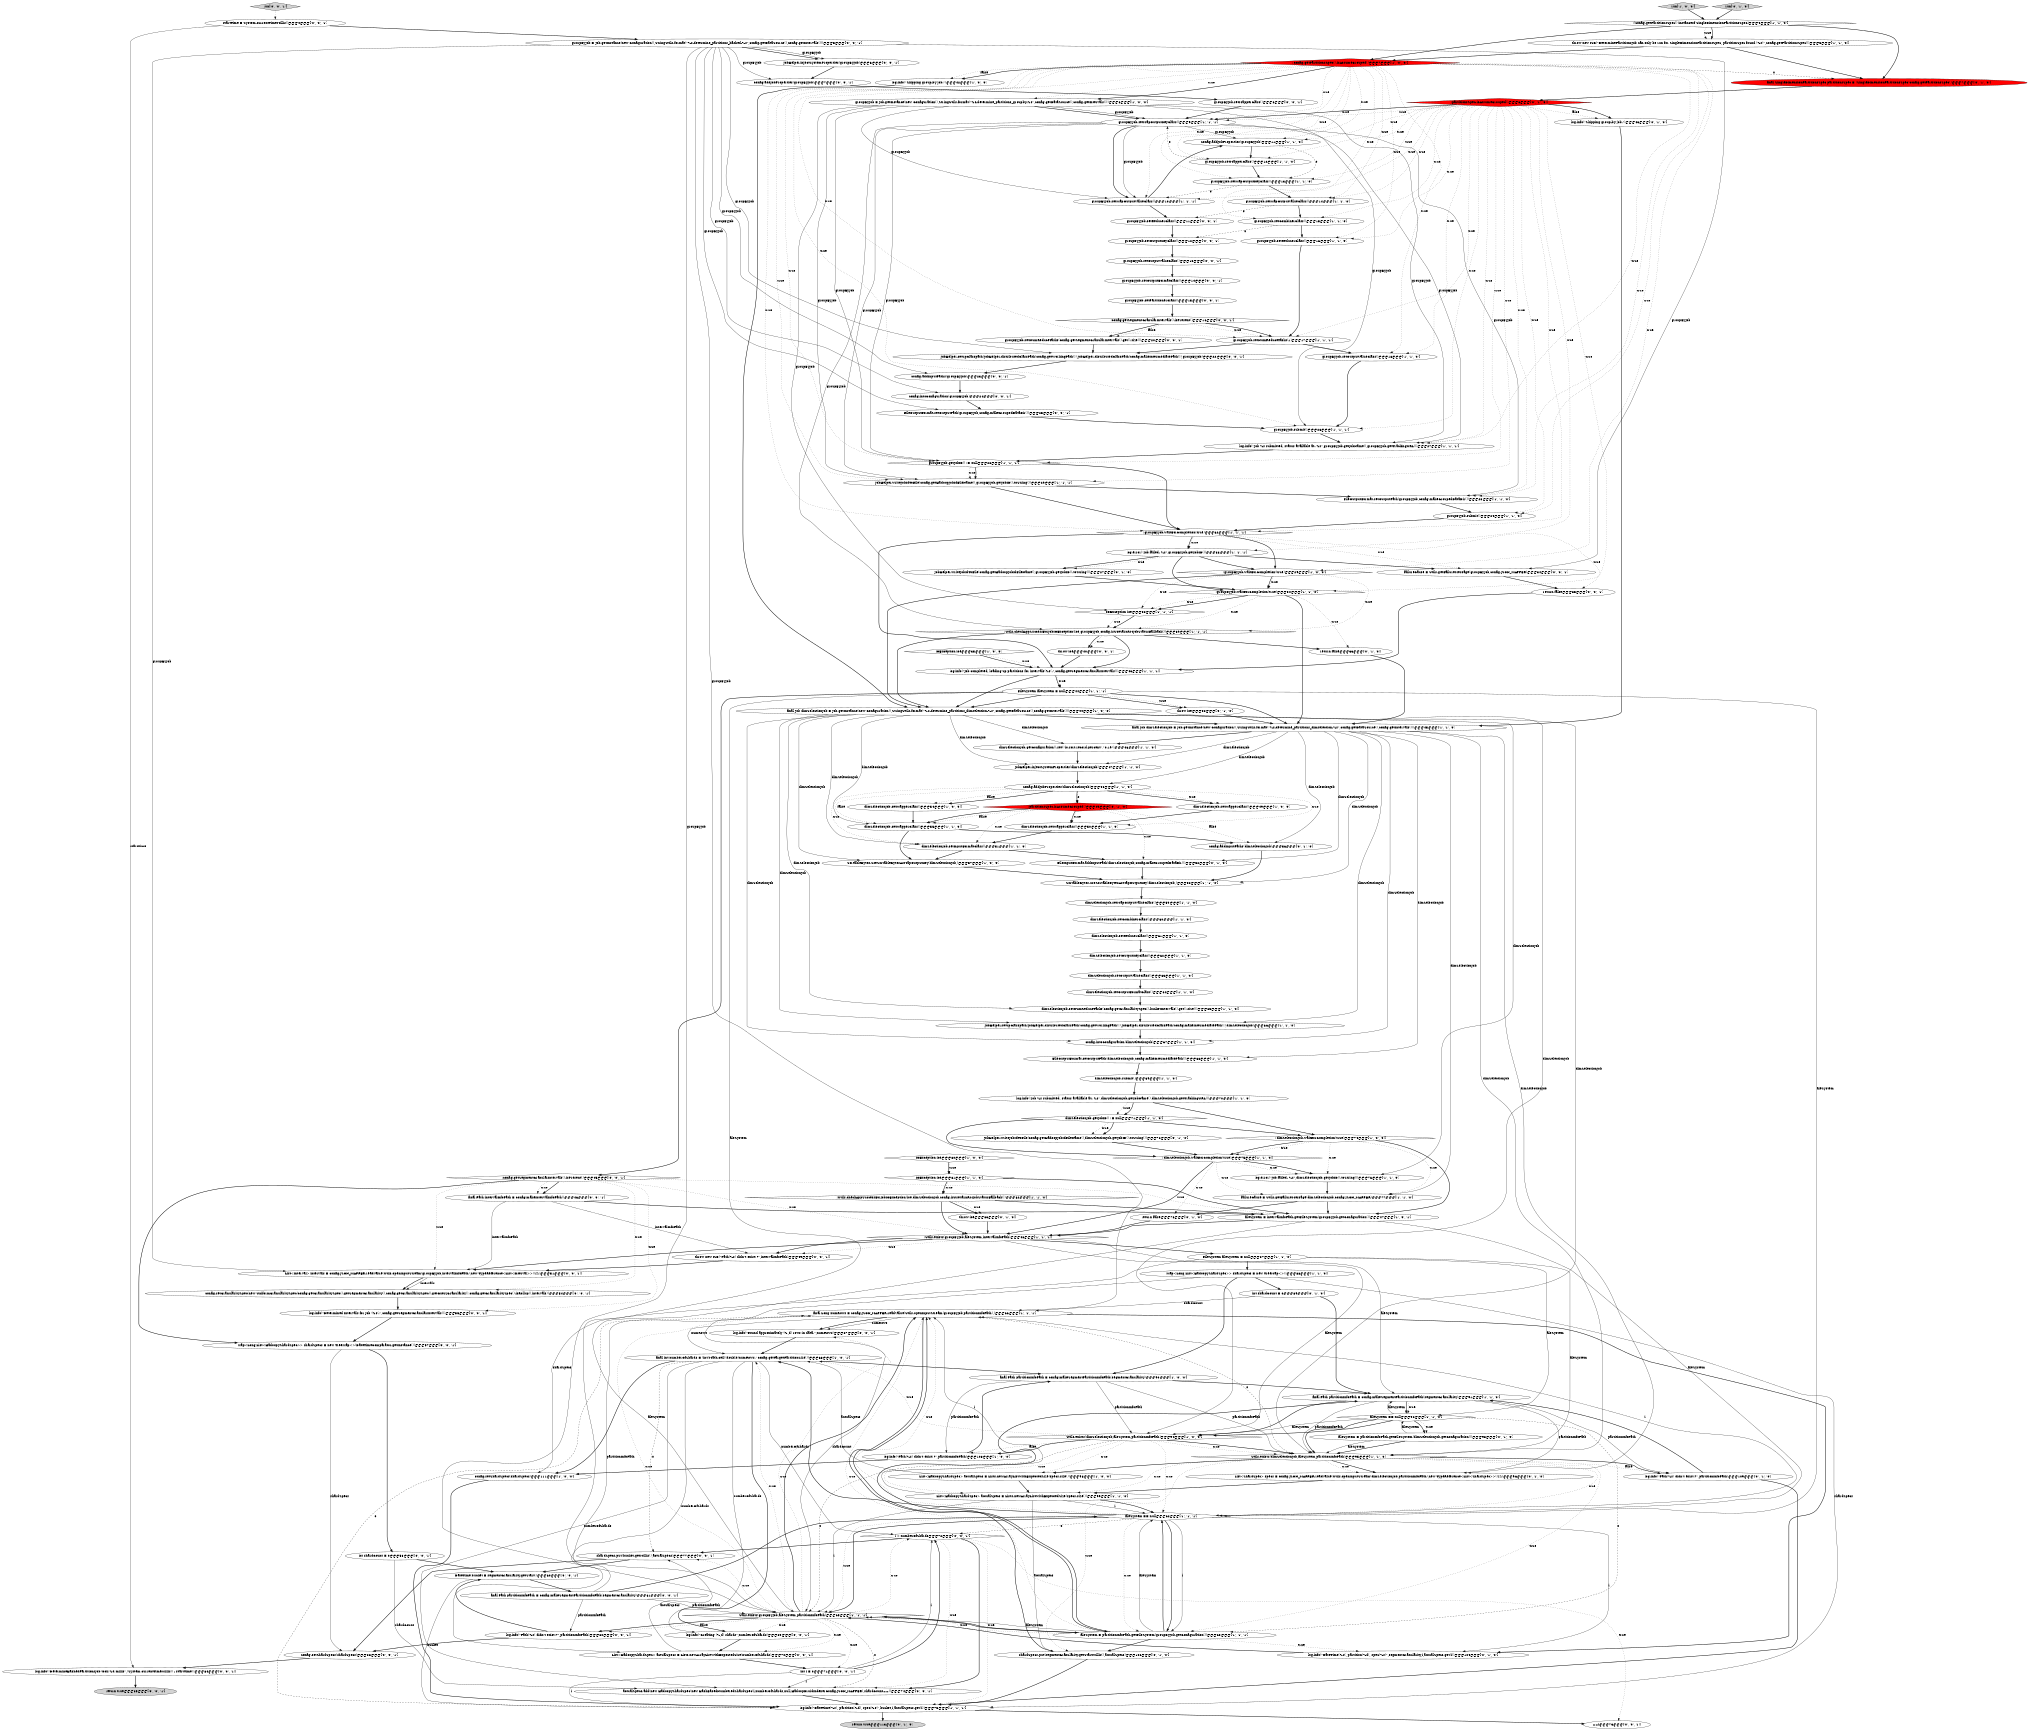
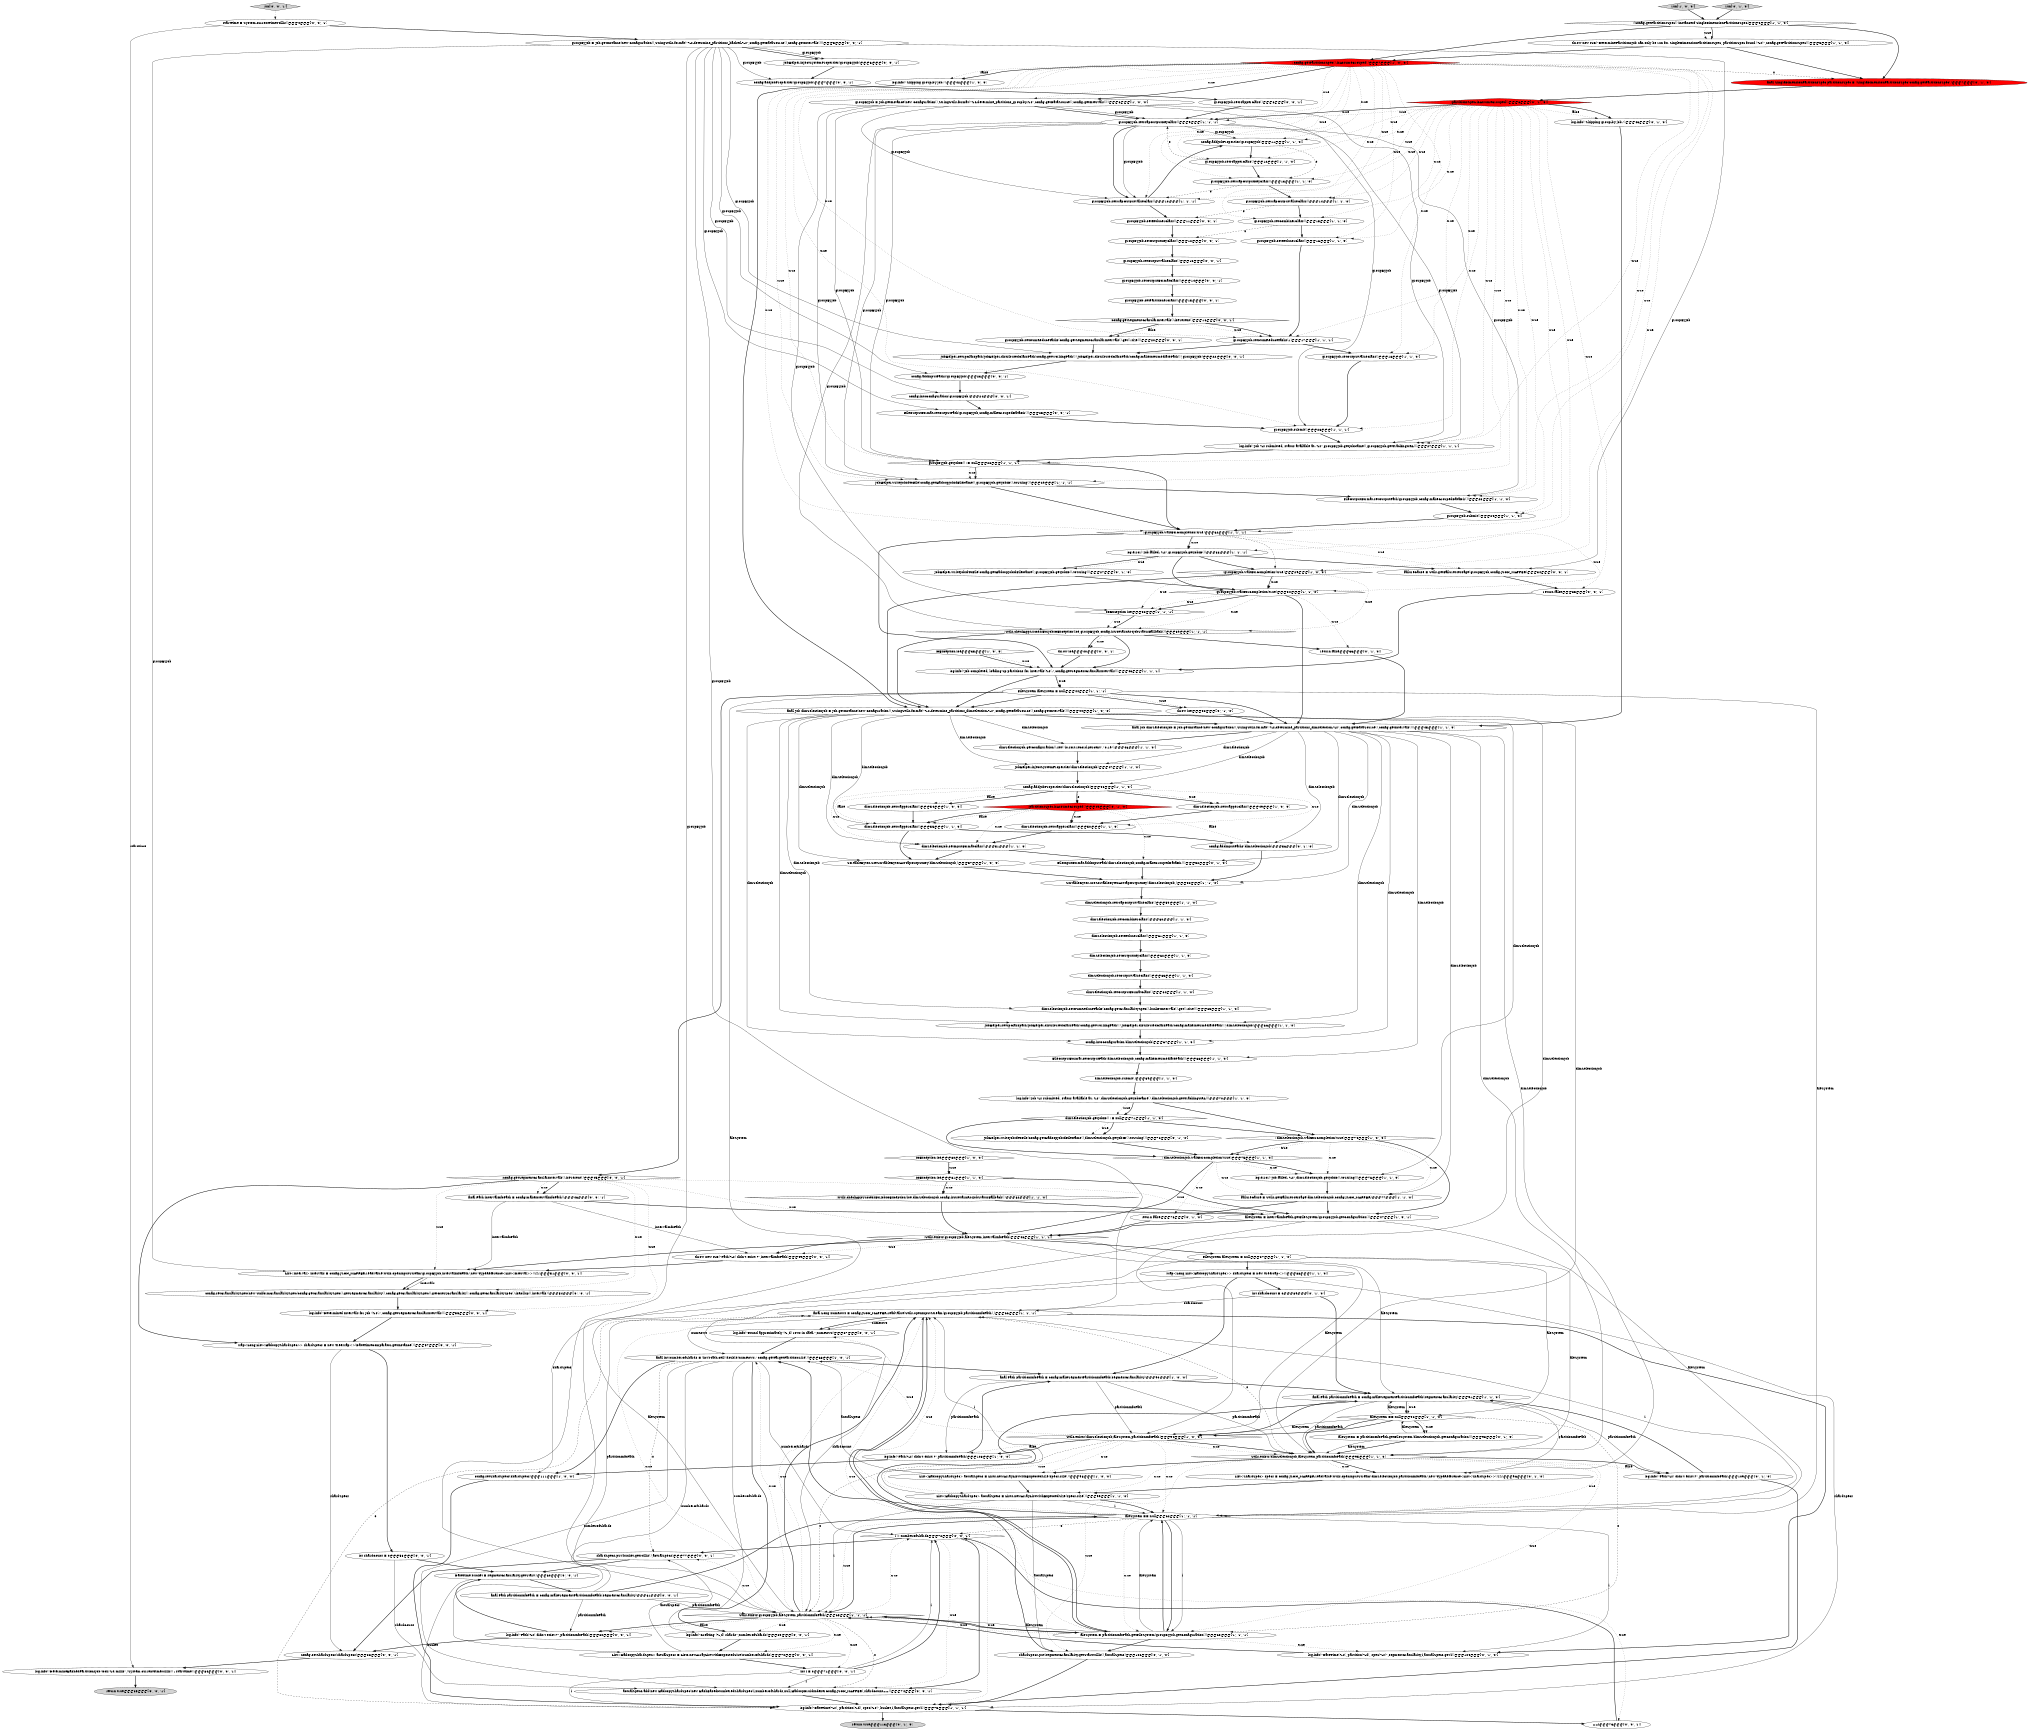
edge "!groupByJob.waitForCompletion(true)@@@32@@@['1', '1', '1']" -> "!groupByJob.waitForCompletion(true)@@@29@@@['1', '0', '0']": style bold -> dashed
node "throw ioe@@@83@@@['0', '1', '0']": removed
edge "++i@@@73@@@['0', '0', '1']" -> "i < numberOfShards@@@72@@@['0', '0', '1']": added
